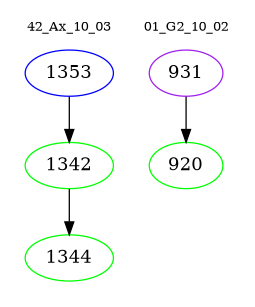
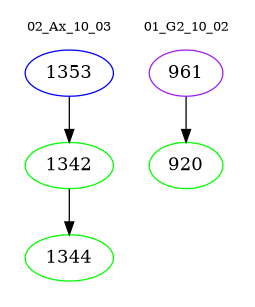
cluster "42_Ax_10_03": label "42_Ax_10_03" -> "02_Ax_10_03"
node "931": label "931" -> "961"
